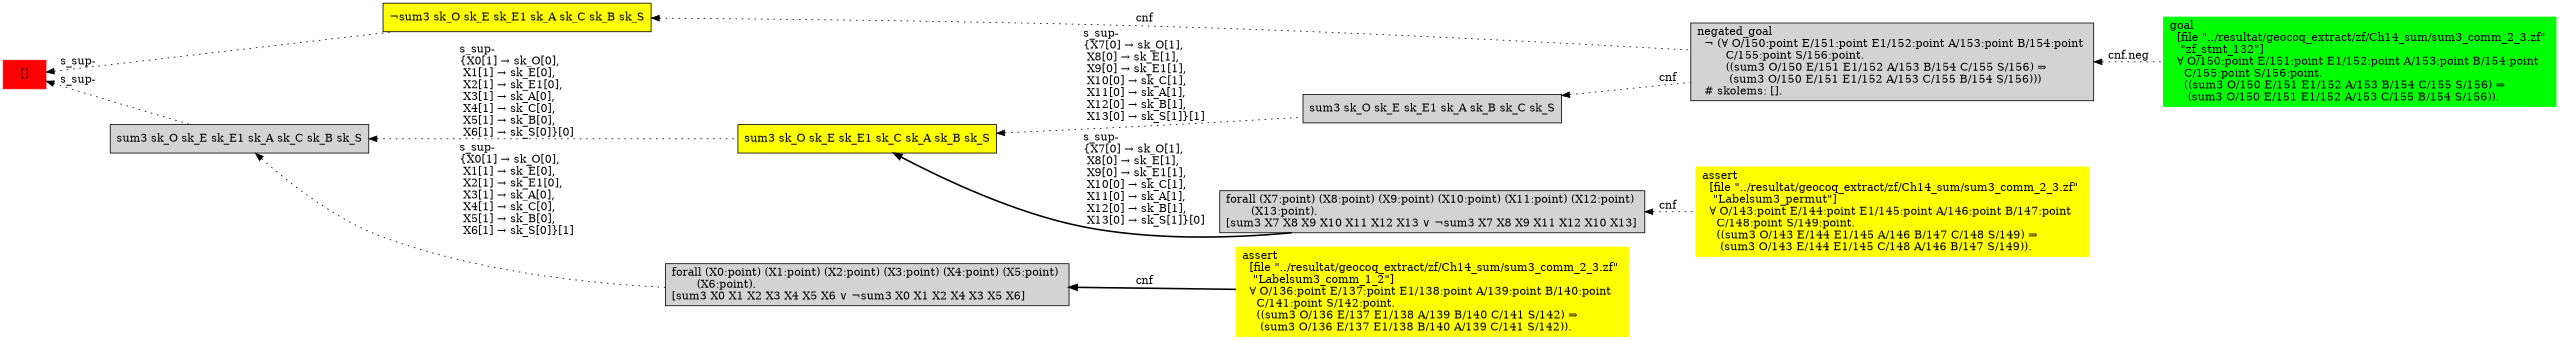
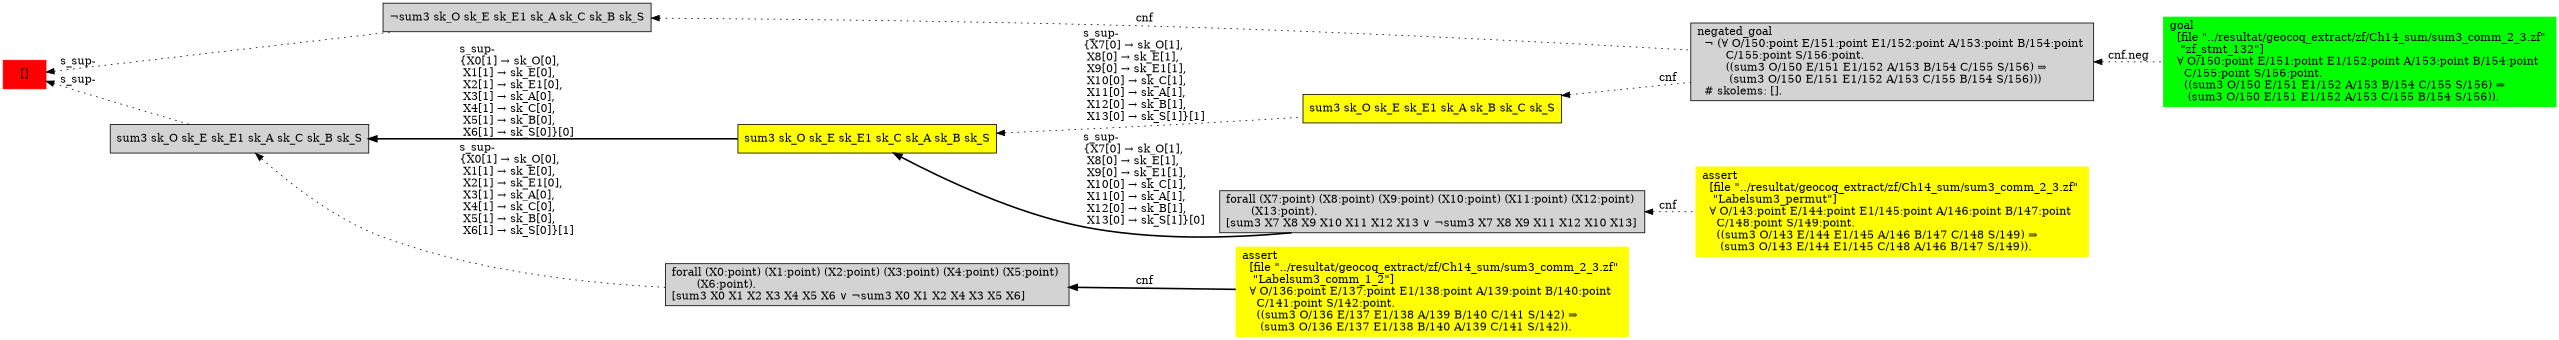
node "¬sum3 sk_O sk_E sk_E1 sk_A sk_C sk_B sk_S": fillcolor yellow -> lightgrey
node "sum3 sk_O sk_E sk_E1 sk_A sk_B sk_C sk_S": fillcolor lightgrey -> yellow
edge "sum3 sk_O sk_E sk_E1 sk_C sk_A sk_B sk_S" -> "sum3 sk_O sk_E sk_E1 sk_A sk_C sk_B sk_S": style dotted -> bold
